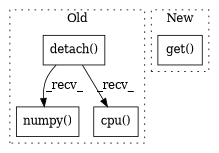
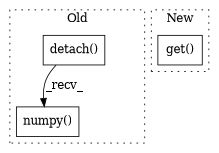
node "cpu()": removed
